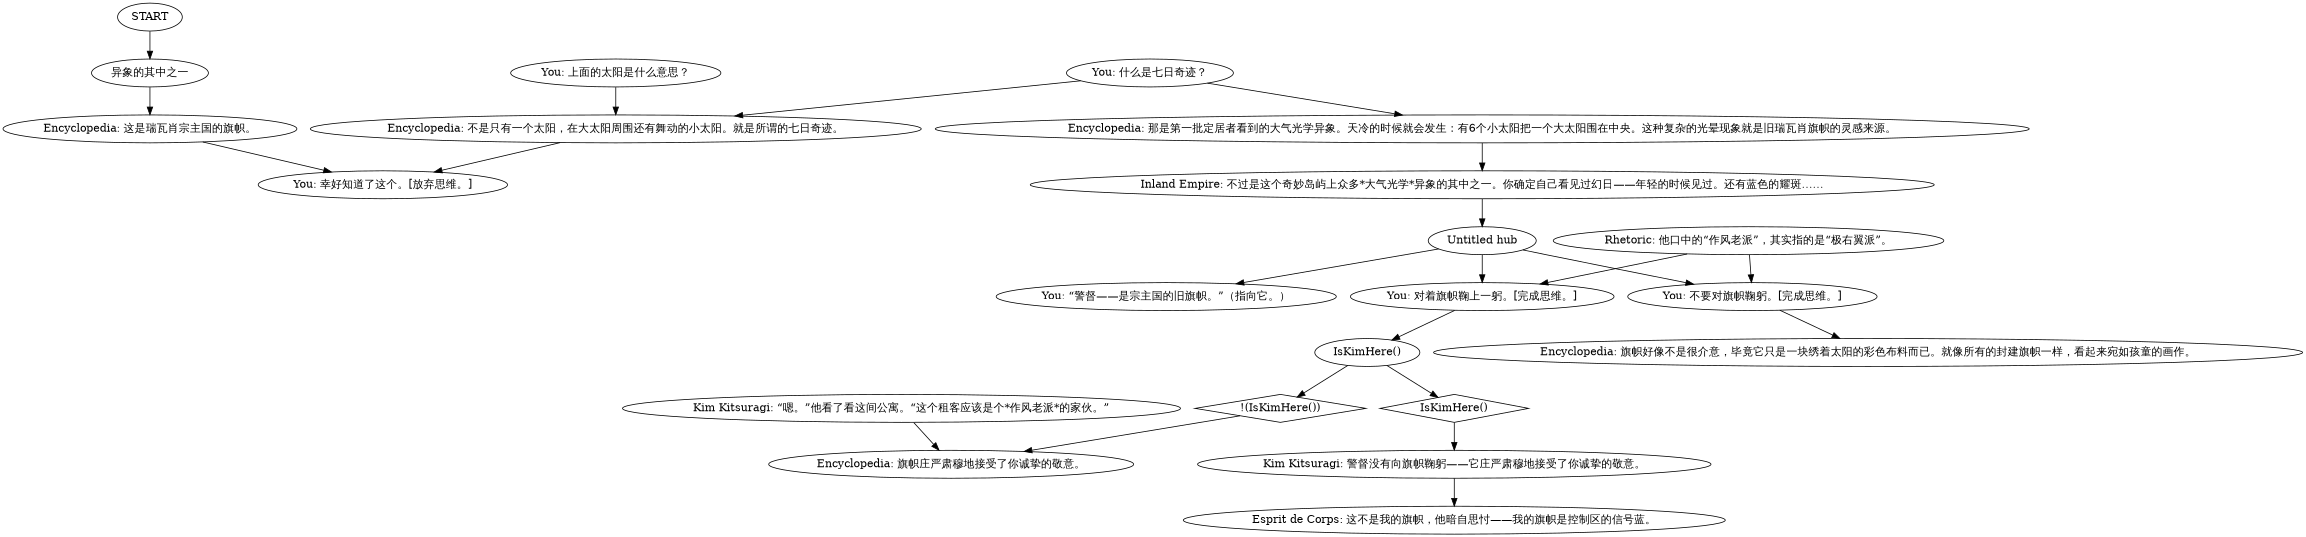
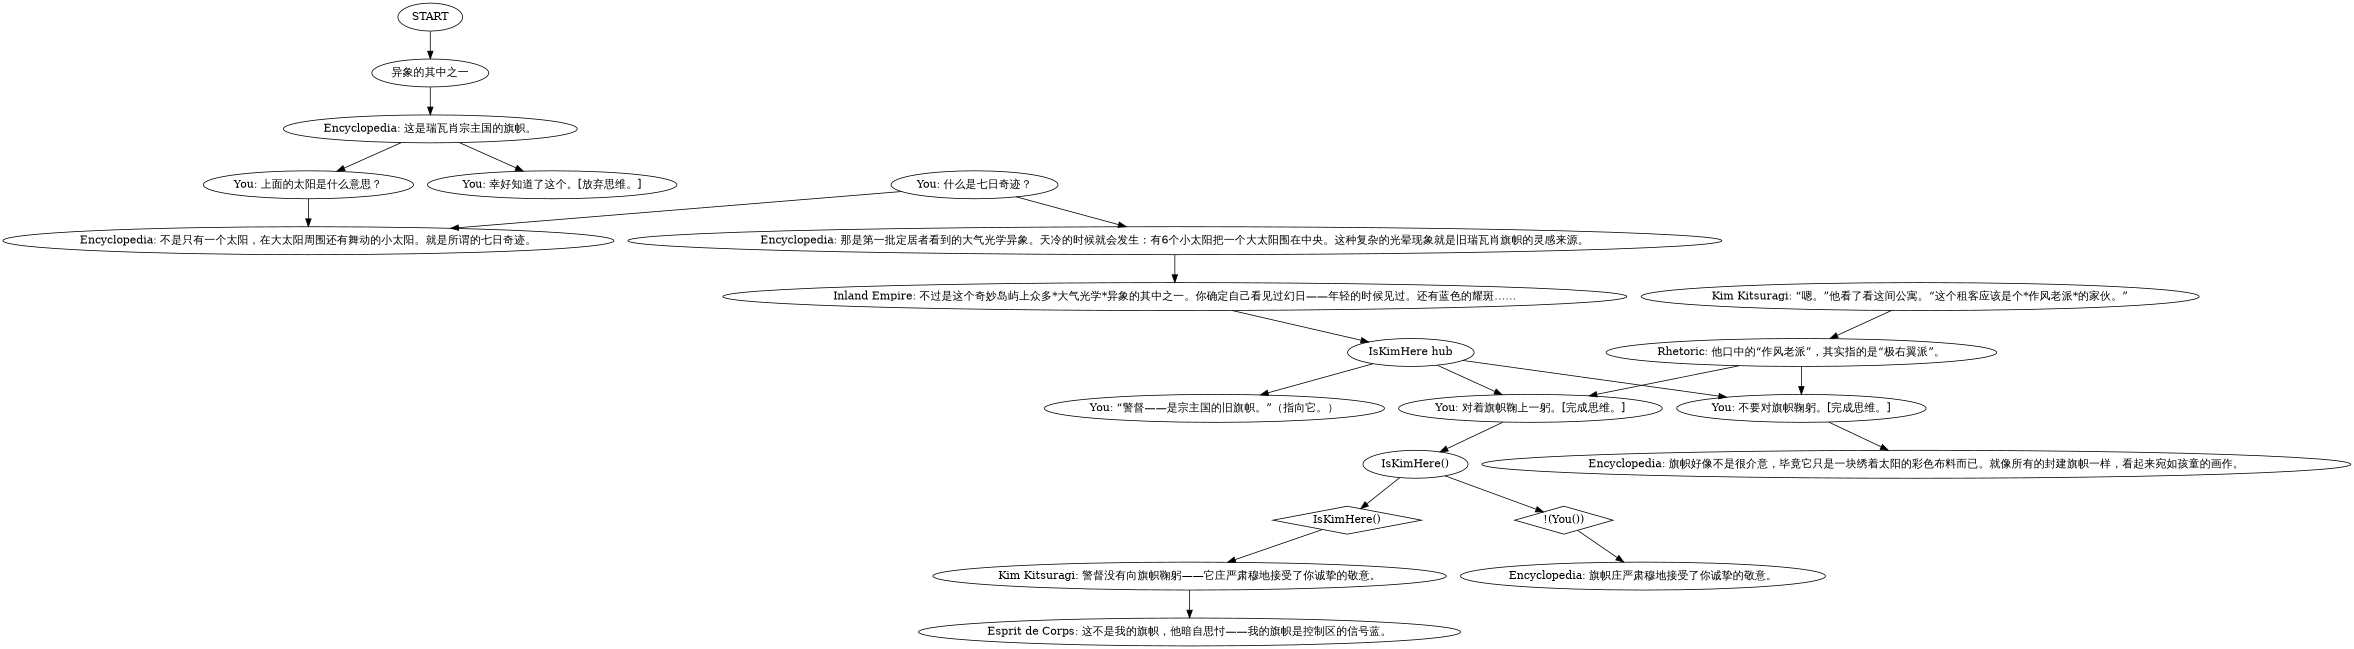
edge "Encyclopedia: 这是瑞瓦肖宗主国的旗帜。" -> "You: 上面的太阳是什么意思？": added
edge "Encyclopedia: 不是只有一个太阳，在大太阳周围还有舞动的小太阳。就是所谓的七日奇迹。" -> "You: 幸好知道了这个。[放弃思维。]": removed
node "Untitled hub": label "Untitled hub" -> "IsKimHere hub"
node "!(IsKimHere())": label "!(IsKimHere())" -> "!(You())"
edge "Kim Kitsuragi: “嗯。”他看了看这间公寓。“这个租客应该是个*作风老派*的家伙。”" -> "Encyclopedia: 旗帜庄严肃穆地接受了你诚挚的敬意。": now "Kim Kitsuragi: “嗯。”他看了看这间公寓。“这个租客应该是个*作风老派*的家伙。”" -> "Rhetoric: 他口中的“作风老派”，其实指的是“极右翼派”。"
